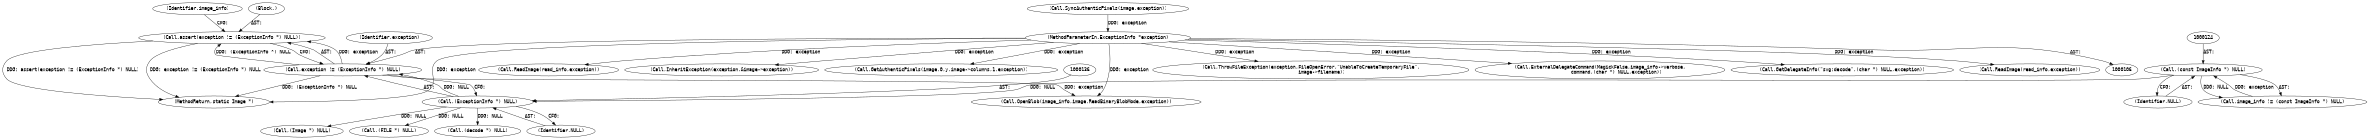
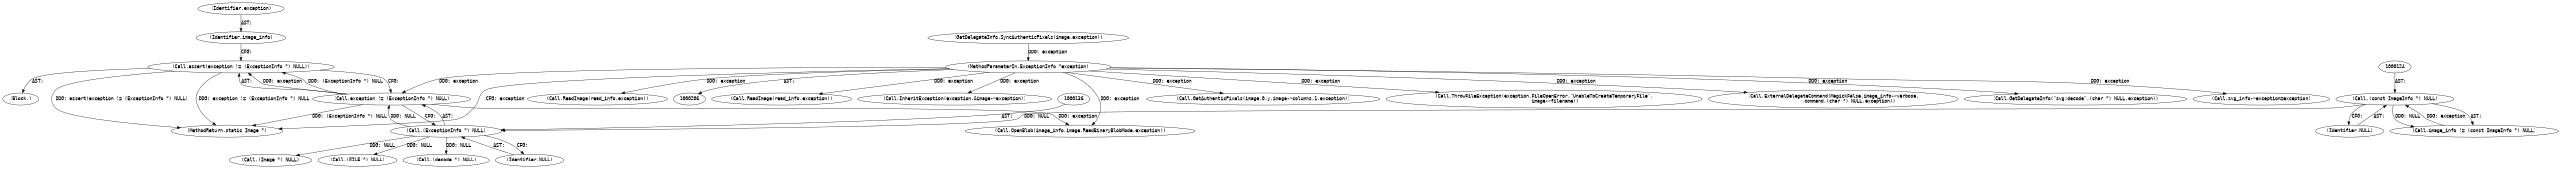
node "(Call,SyncAuthenticPixels(image,exception))": label "(Call,SyncAuthenticPixels(image,exception))" -> "(GetDelegateInfo,SyncAuthenticPixels(image,exception))"
edge "(Block,)" -> "(Call,assert(exception != (ExceptionInfo *) NULL))": reversed
edge "(MethodParameterIn,ExceptionInfo *exception)" -> "(Call,exception != (ExceptionInfo *) NULL)": label "AST: " -> "DDG: exception"
edge "(Identifier,exception)" -> "(Call,exception != (ExceptionInfo *) NULL)": now "(Identifier,exception)" -> "(Identifier,image_info)"
edge "(MethodParameterIn,ExceptionInfo *exception)" -> "(MethodReturn,static Image *)": label "DDG: exception" -> "CFG: exception"
node "1000106": label "1000106" -> "1000206"
node "(Call,svg_info->exception=exception)": added
